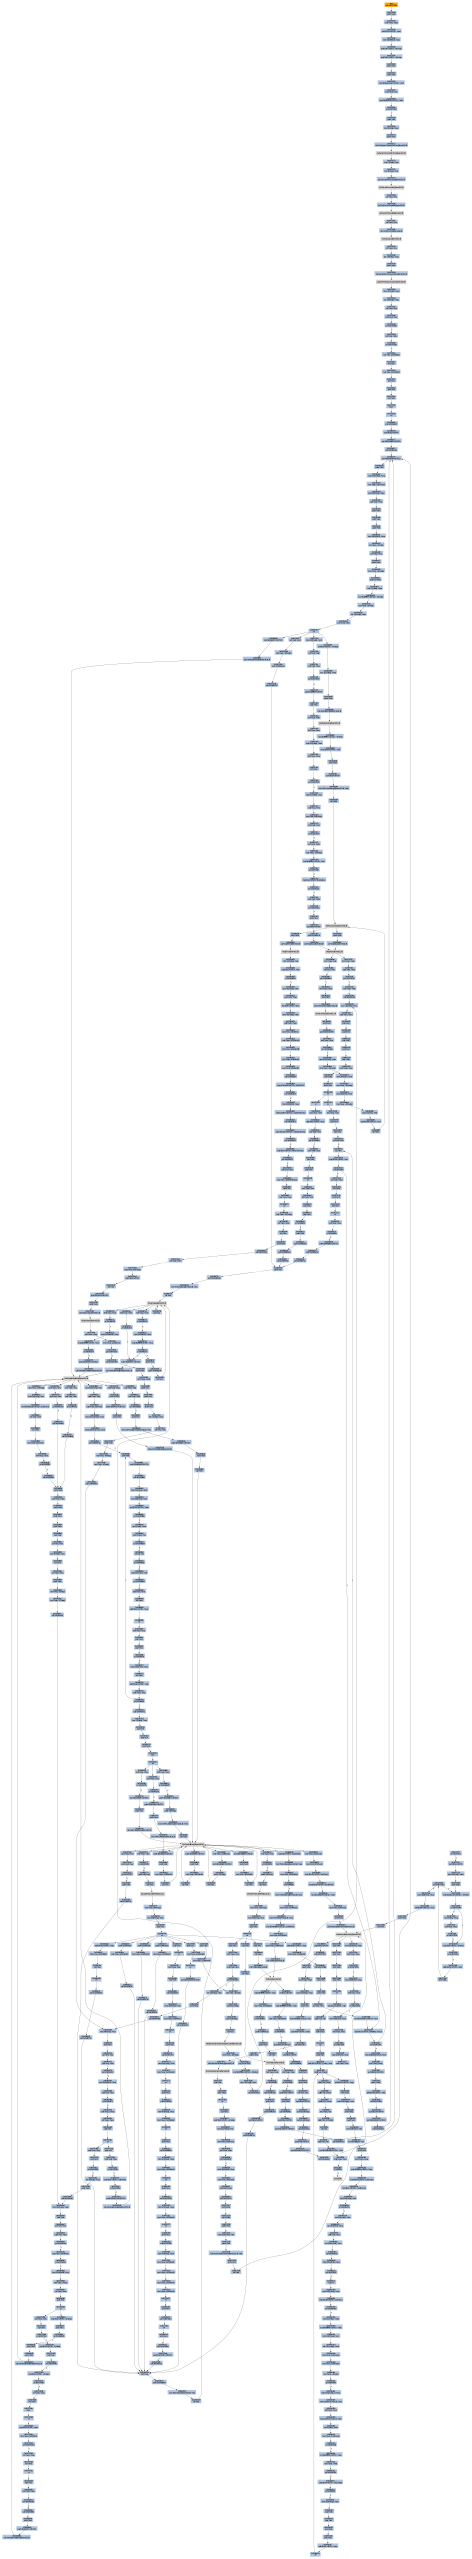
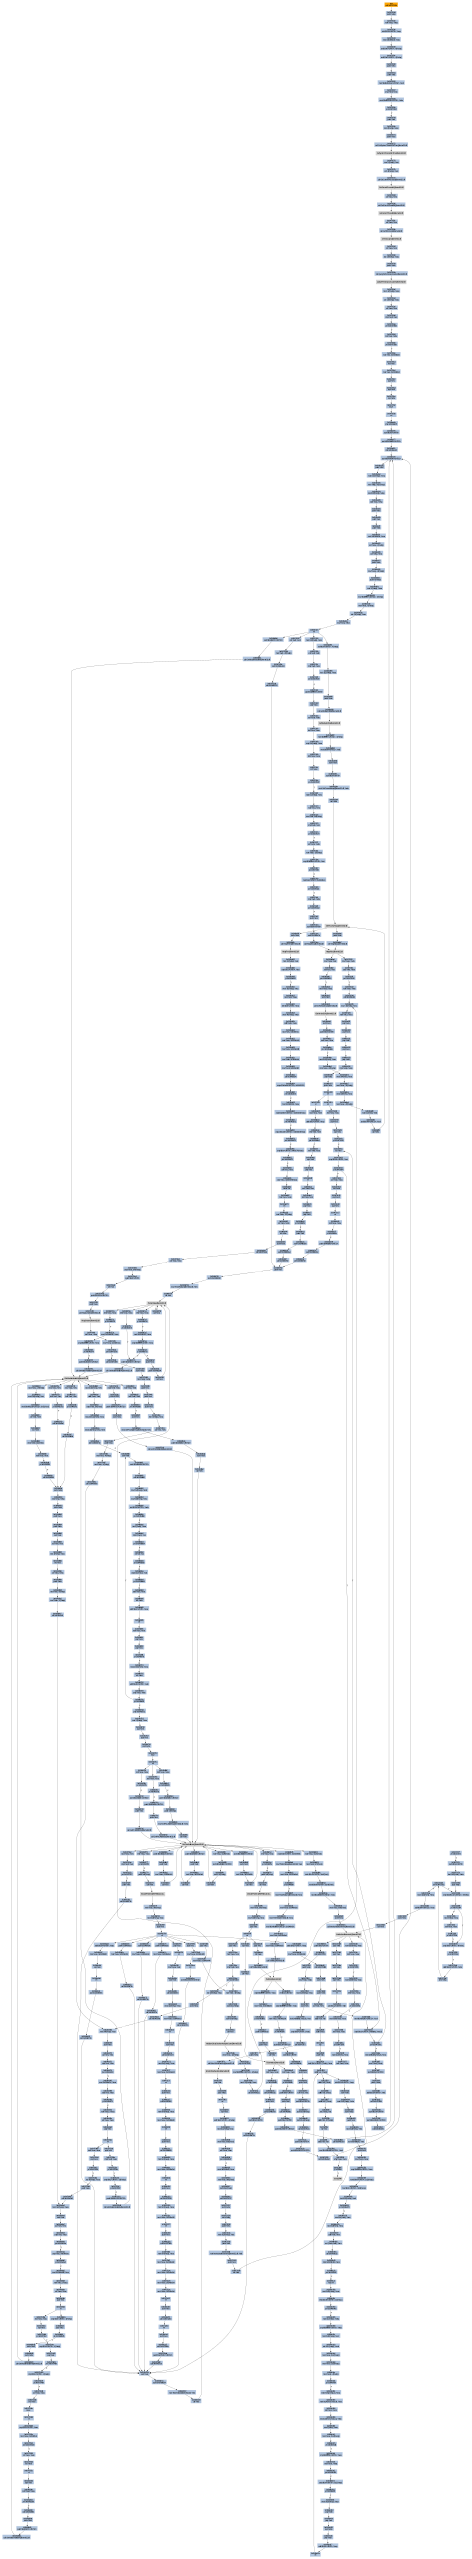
edge "0x0046d76f call GetProcAddress@kernel32.dll" -> "0x0046dbbb pushl $0x483da4<UINT32>": now "0x0046d76f call GetProcAddress@kernel32.dll" -> "GetProcAddress@kernel32.dll"
